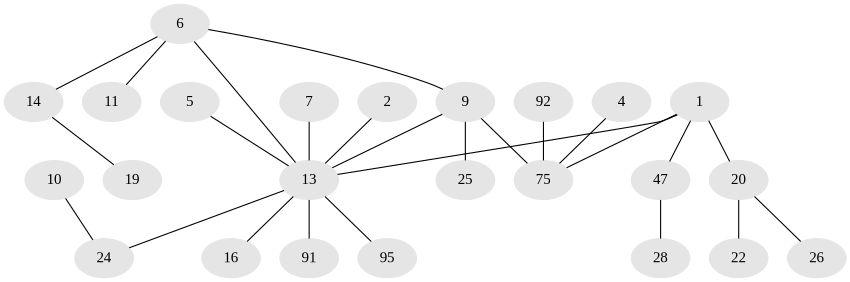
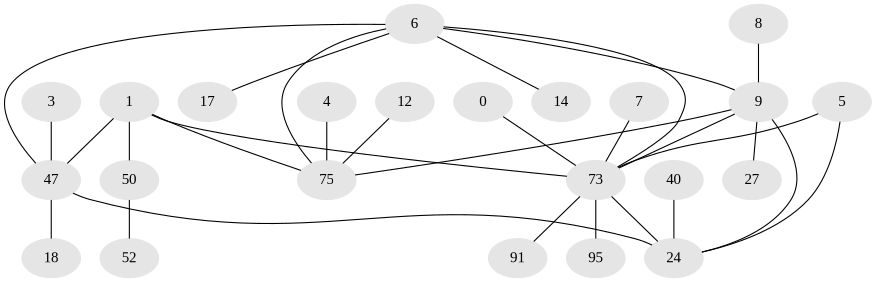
node "8": added
edge "6" -- "47": added
edge "6" -- "75": added
node "3": added
node "11": label "11" -> "17"
node "2": label "2" -> "0"
node "92": label "92" -> "12"
node "10": label "10" -> "40"
node "19": removed
node "13": label "13" -> "73"
node "25": label "25" -> "27"
node "20": label "20" -> "50"
edge "9" -- "24": added
edge "5" -- "24": added
edge "47" -- "24": added
node "16": removed
node "28": label "28" -> "18"
node "22": label "22" -> "52"
node "26": removed
